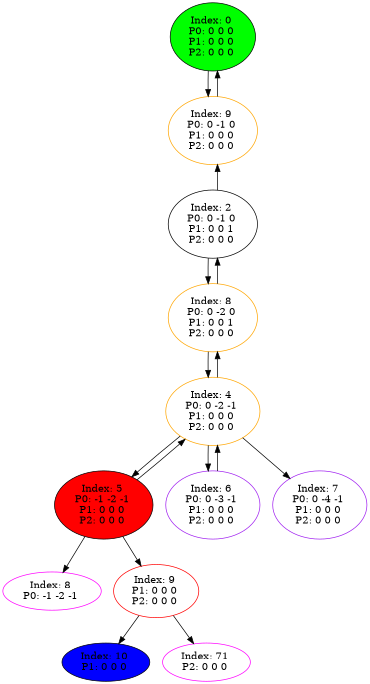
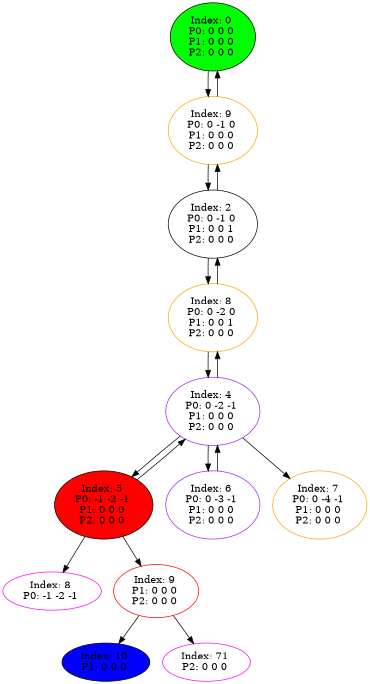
edge "Index: 9 P0: 0 -1 0 P1: 0 0 0 P2: 0 0 0" -> "Index: 2 P0: 0 -1 0 P1: 0 0 1 P2: 0 0 0": added
node "Index: 4 P0: 0 -2 -1 P1: 0 0 0 P2: 0 0 0": color orange -> purple
node "Index: 7 P0: 0 -4 -1 P1: 0 0 0 P2: 0 0 0": color purple -> orange
